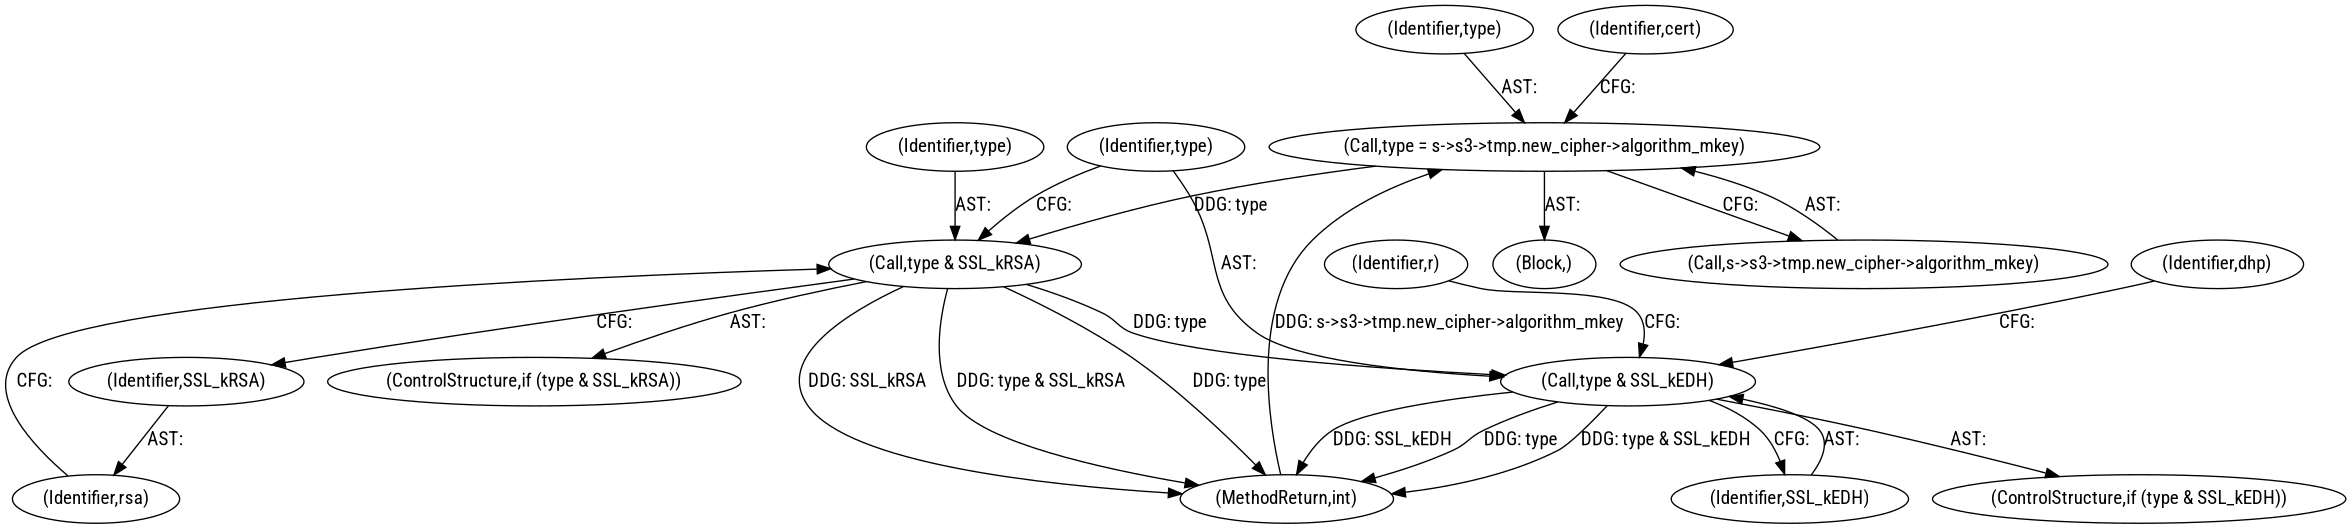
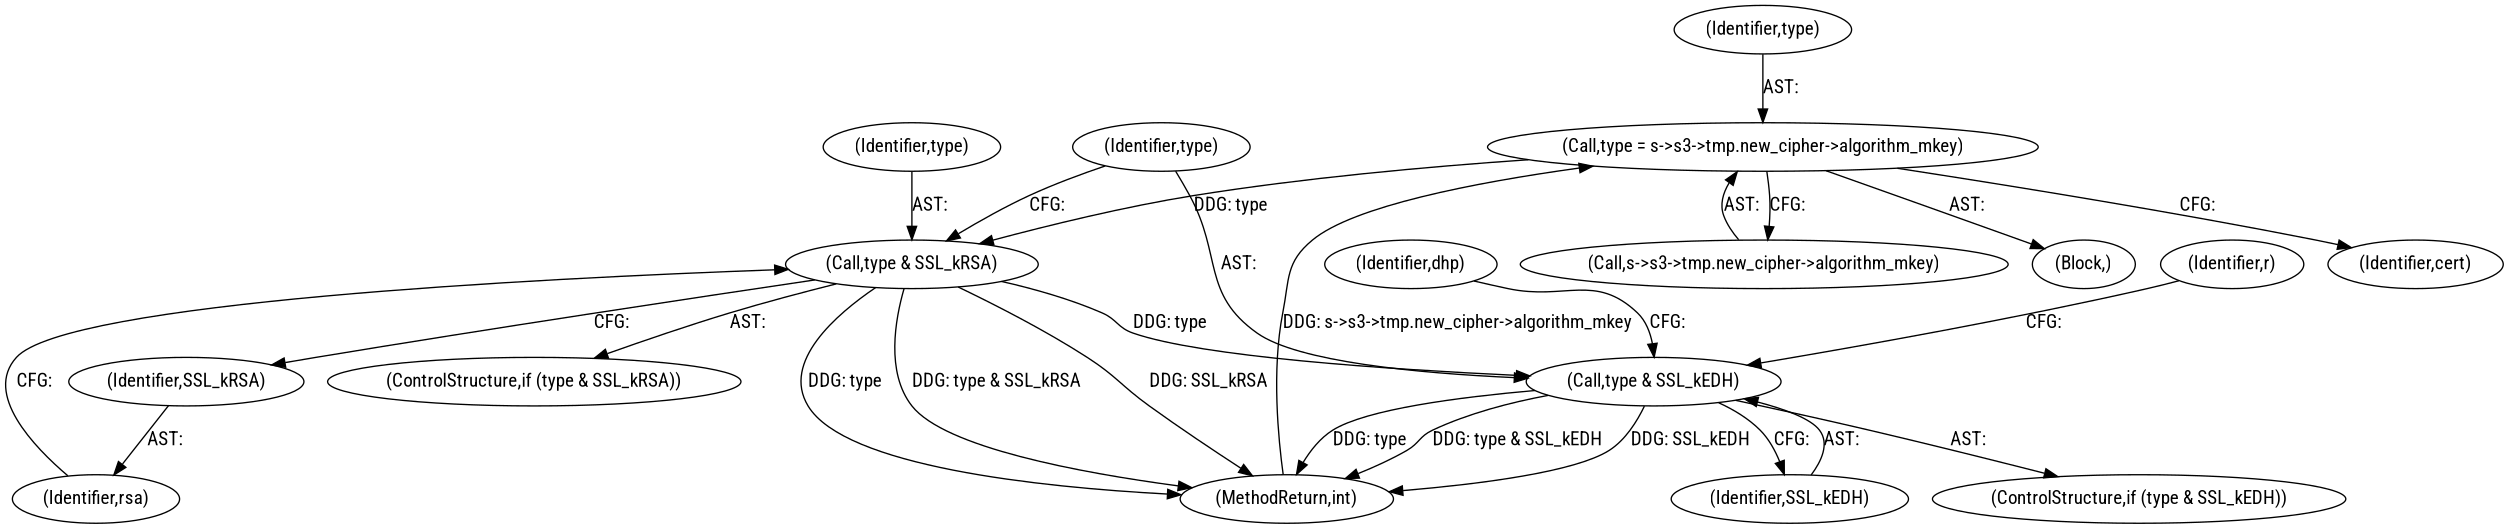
edge "(Identifier,cert)" -> "(Call,type = s->s3->tmp.new_cipher->algorithm_mkey)": reversed
